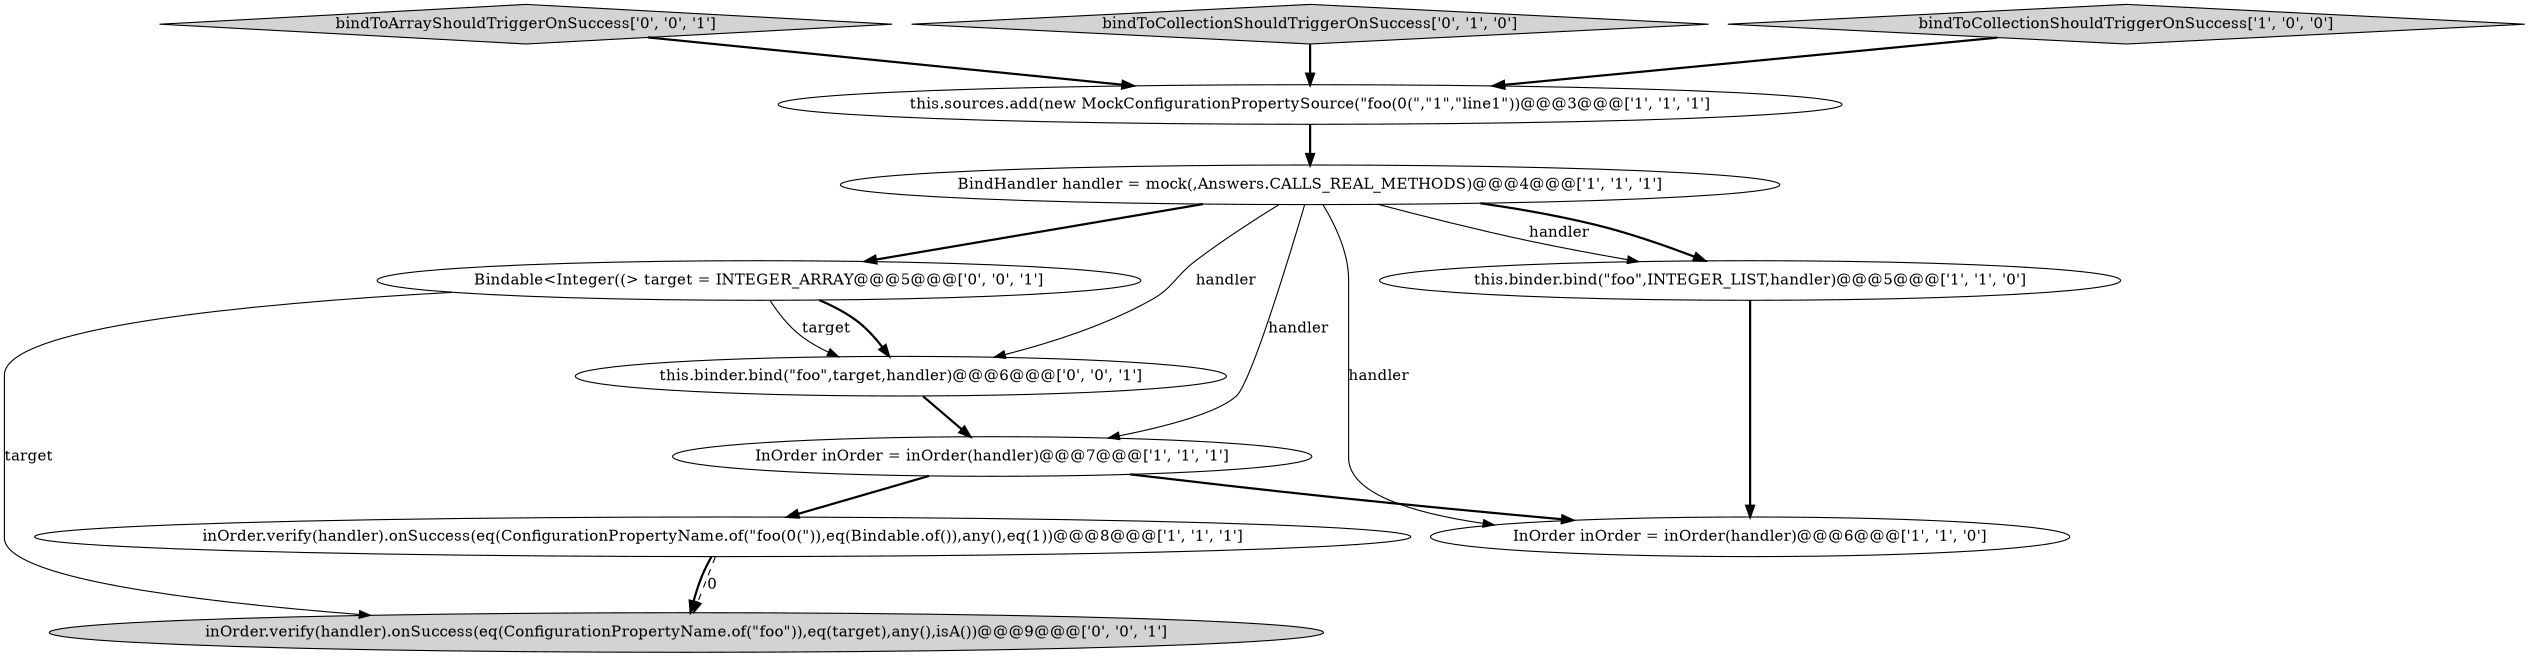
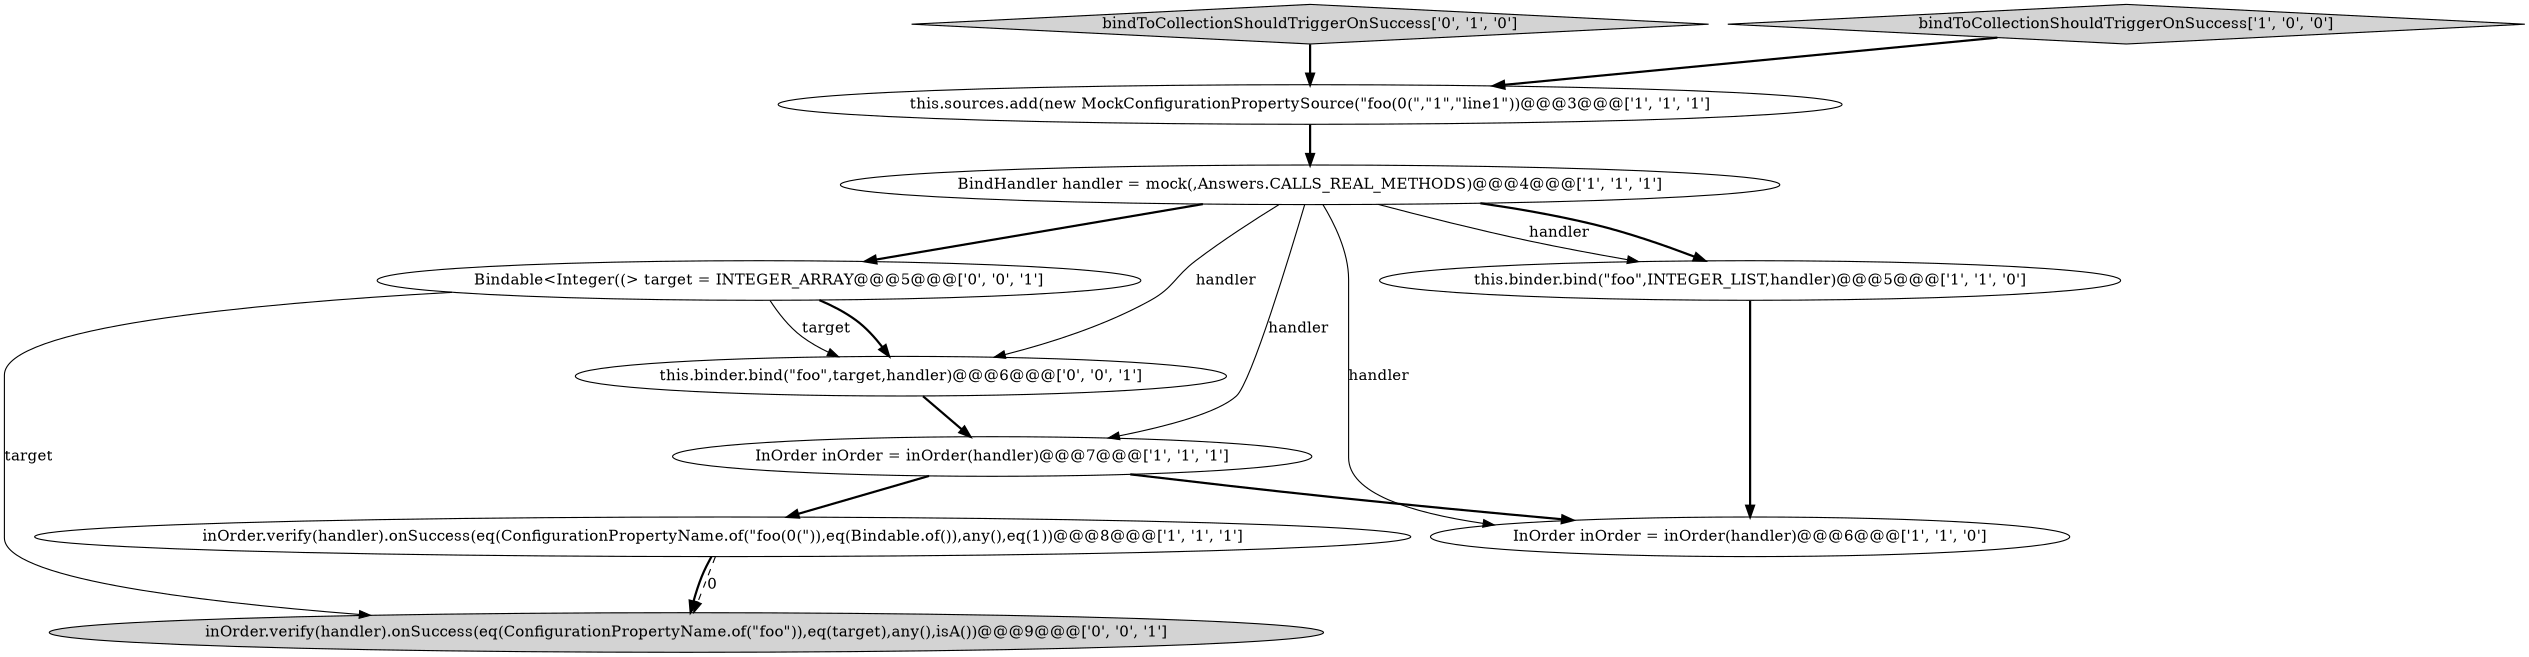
node "bindToArrayShouldTriggerOnSuccess['0', '0', '1']": removed
